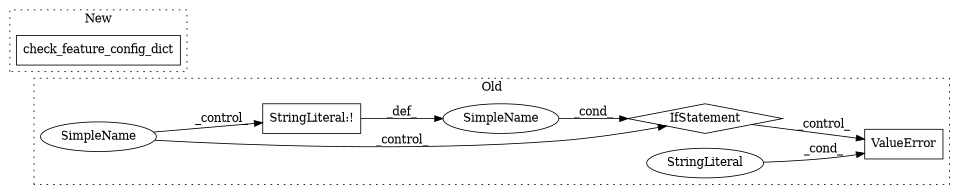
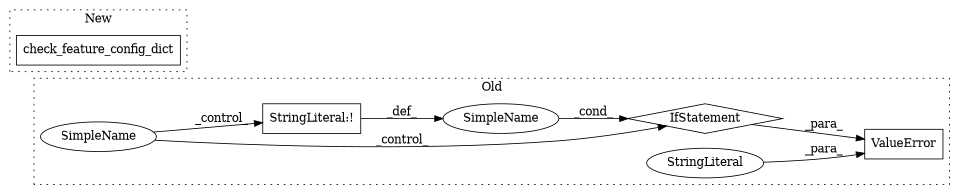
edge "IfStatement" -> "ValueError": label "_control_" -> "_para_"
edge "StringLiteral" -> "ValueError": label "_cond_" -> "_para_"
